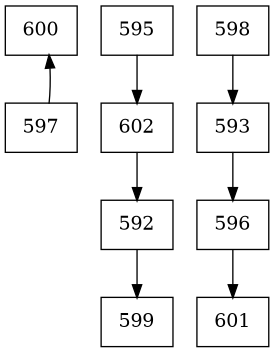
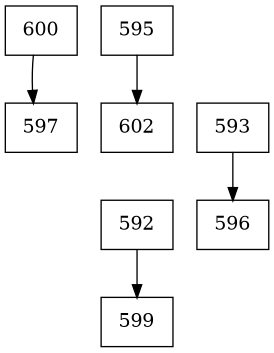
node "598": removed
edge "597" -> "600": reversed
edge "602" -> "592": removed
node "601": removed
